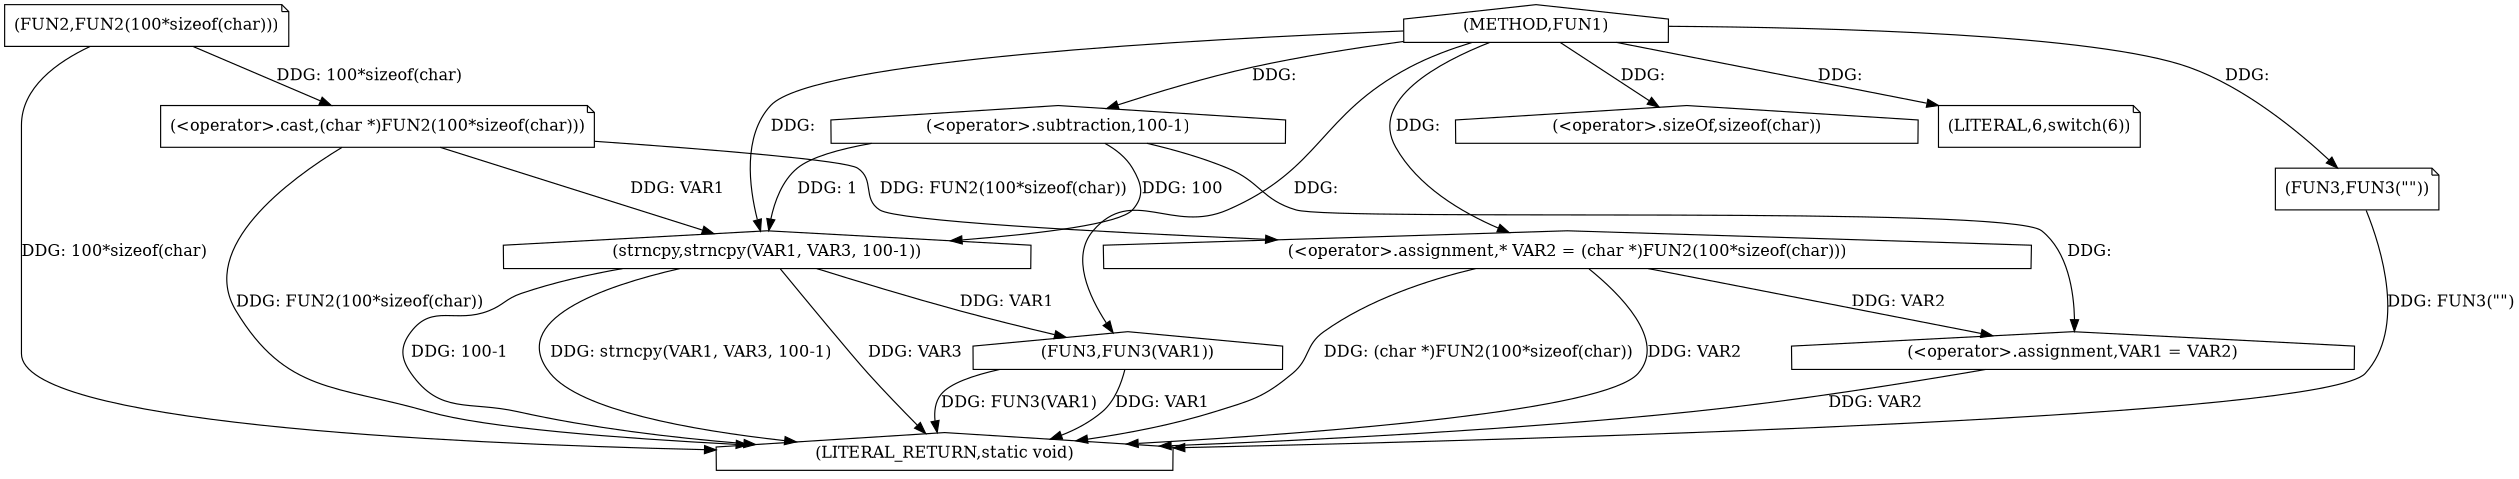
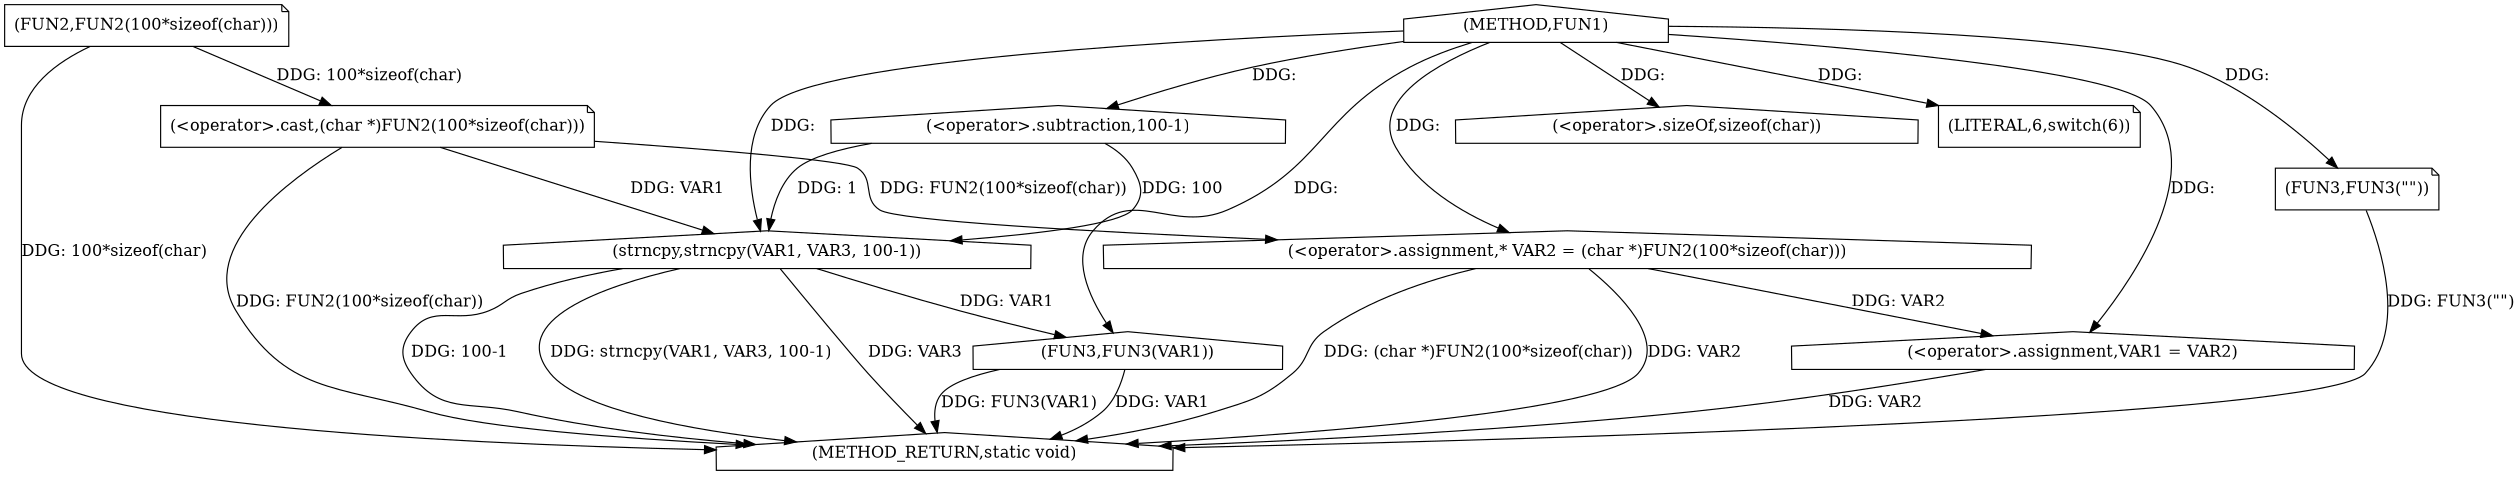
edge "(<operator>.subtraction,100-1)" -> "(<operator>.assignment,VAR1 = VAR2)": now "(METHOD,FUN1)" -> "(<operator>.assignment,VAR1 = VAR2)"
node "(LITERAL_RETURN,static void)": label "(LITERAL_RETURN,static void)" -> "(METHOD_RETURN,static void)"
